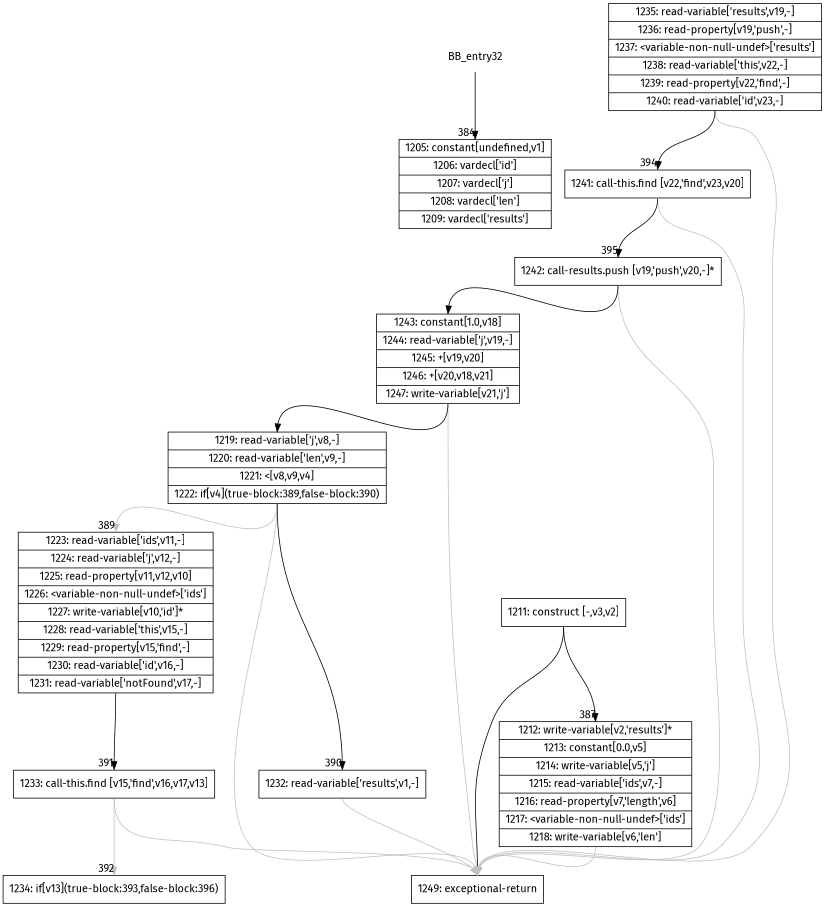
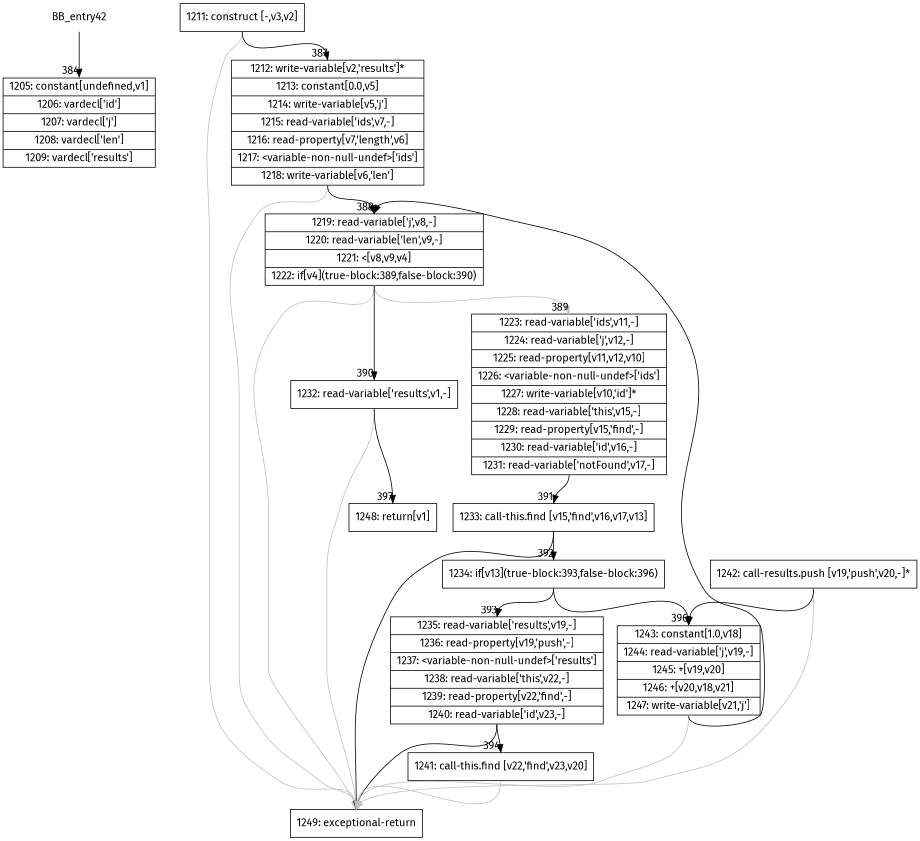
node "BB_entry32": label "BB_entry32" -> "BB_entry42"
edge "1212: write-variable[v2,'results']*" -> "1219: read-variable['j',v8,-]": added
edge "1241: call-this.find [v22,'find',v23,v20]" -> "1242: call-results.push [v19,'push',v20,-]*": removed
node "1248: return[v1]": added
edge "1234: if[v13](true-block:393,false-block:396)" -> "1235: read-variable['results',v19,-]": added
edge "1234: if[v13](true-block:393,false-block:396)" -> "1243: constant[1.0,v18]": added
edge "1235: read-variable['results',v19,-]" -> "1249: exceptional-return": color gray -> black
edge "1211: construct [-,v3,v2]" -> "1249: exceptional-return": color black -> gray
edge "1233: call-this.find [v15,'find',v16,v17,v13]" -> "1234: if[v13](true-block:393,false-block:396)": color gray -> black
edge "1233: call-this.find [v15,'find',v16,v17,v13]" -> "1249: exceptional-return": color gray -> black
